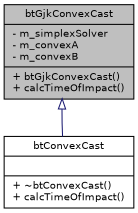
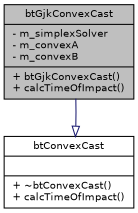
edge "btConvexCast" -> "btGjkConvexCast": reversed
